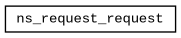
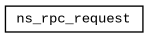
node "ns_request_request": label "ns_request_request" -> "ns_rpc_request"
